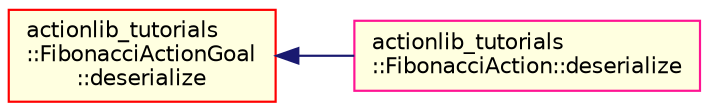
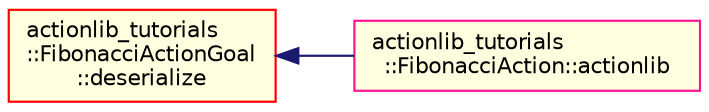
node "actionlib_tutorials ::FibonacciAction::deserialize": label "actionlib_tutorials ::FibonacciAction::deserialize" -> "actionlib_tutorials ::FibonacciAction::actionlib"
